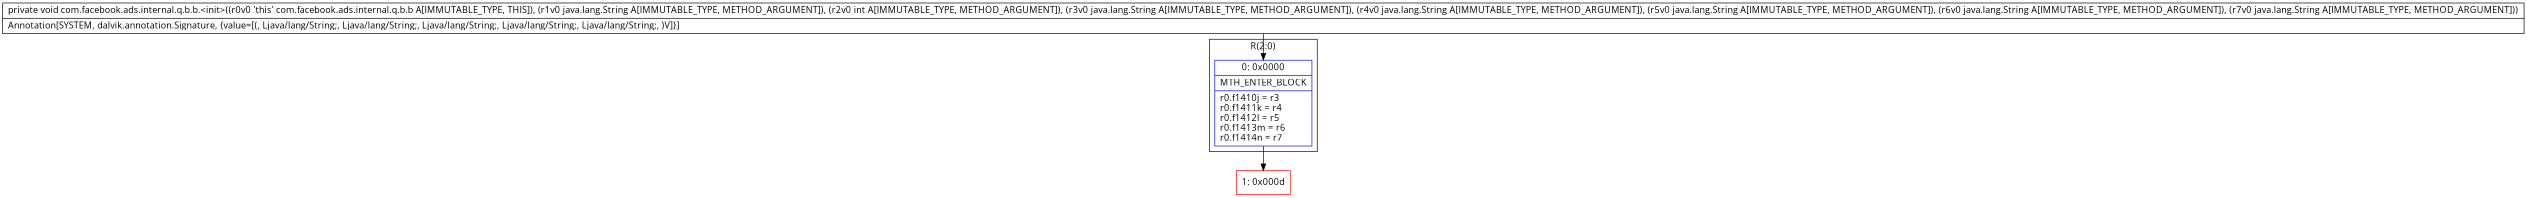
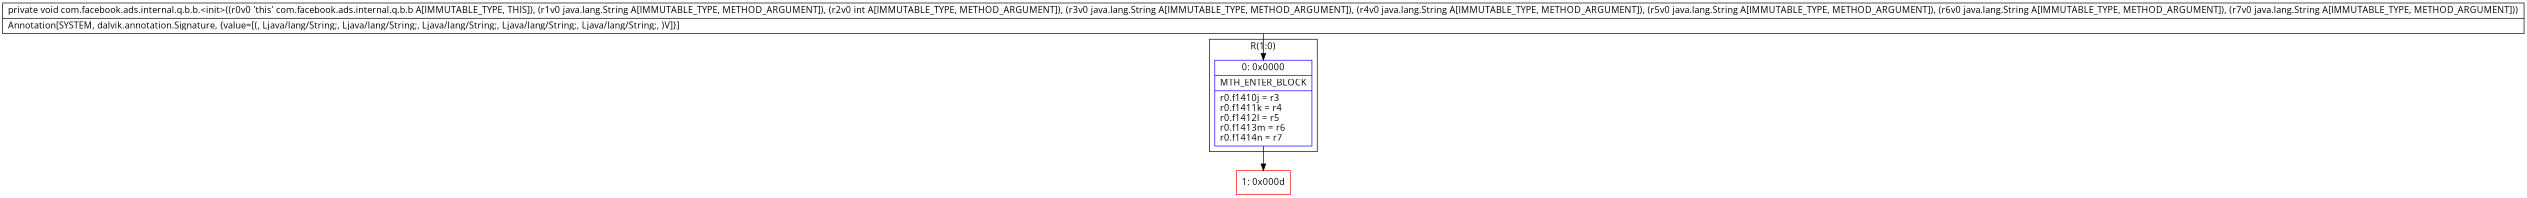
cluster "R(2:0)": label "R(2:0)" -> "R(1:0)"
